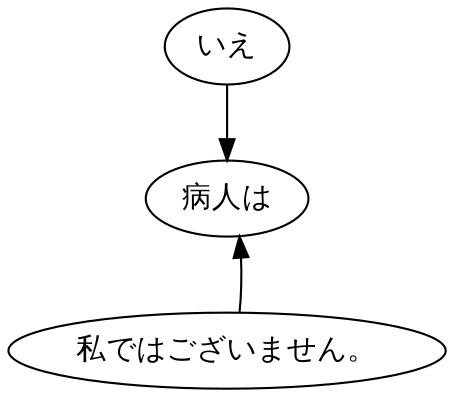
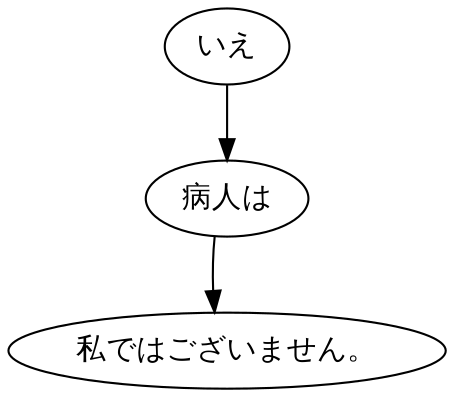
edge "私ではございません。" -> "病人は": reversed
